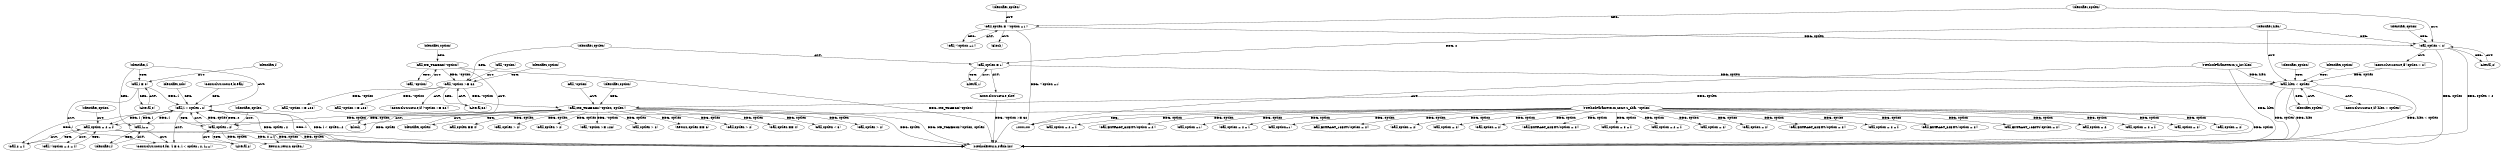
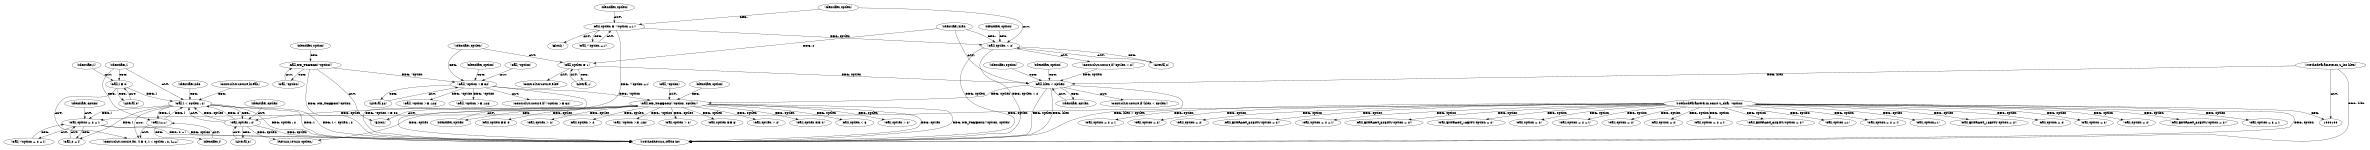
edge "(ControlStructure,else)" -> "(MethodReturn,static int)": now "(Call,*option >= 32)" -> "(MethodReturn,static int)"
node "(Return,optlen == 6)": label "(Return,optlen == 6)" -> "(Call,optlen == 6)"
